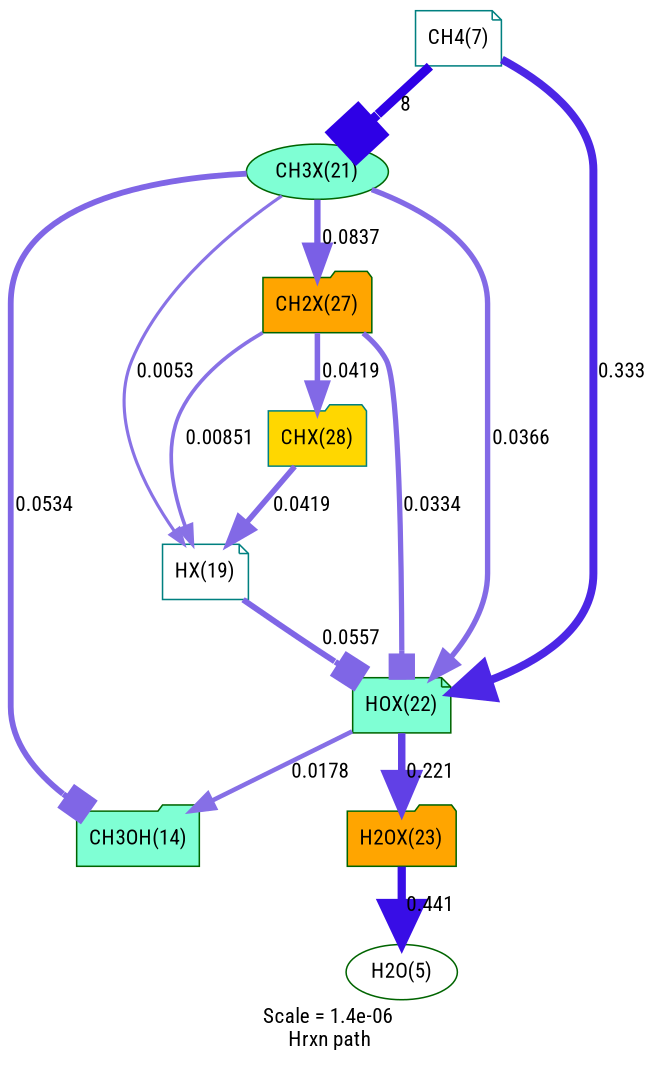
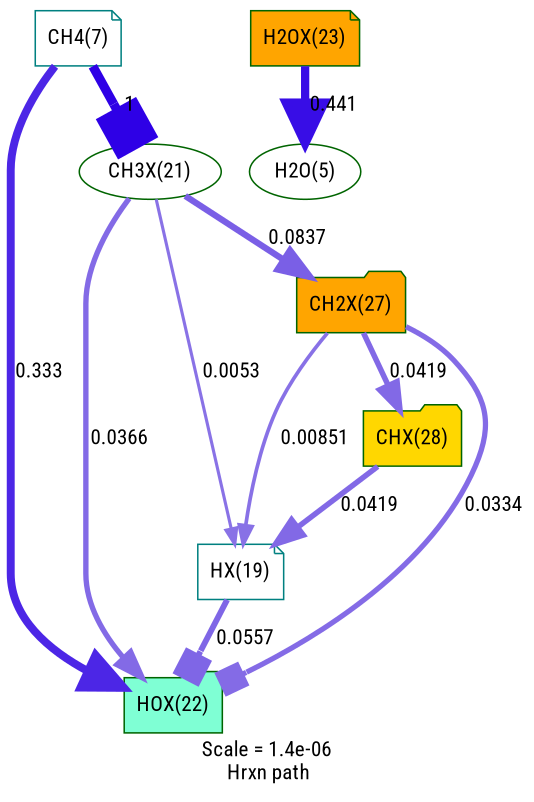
edge "CH4(7)" -> "CH3X(21)": label " 8" -> " 1"
node "CH3X(21)": fillcolor aquamarine -> white
node "CHX(28)": color teal -> darkgreen
node "HOX(22)": shape note -> folder
edge "HOX(22)" -> "H2OX(23)": removed, label "0.221"
node "CH3OH(14)": removed
node "H2OX(23)": shape folder -> note
